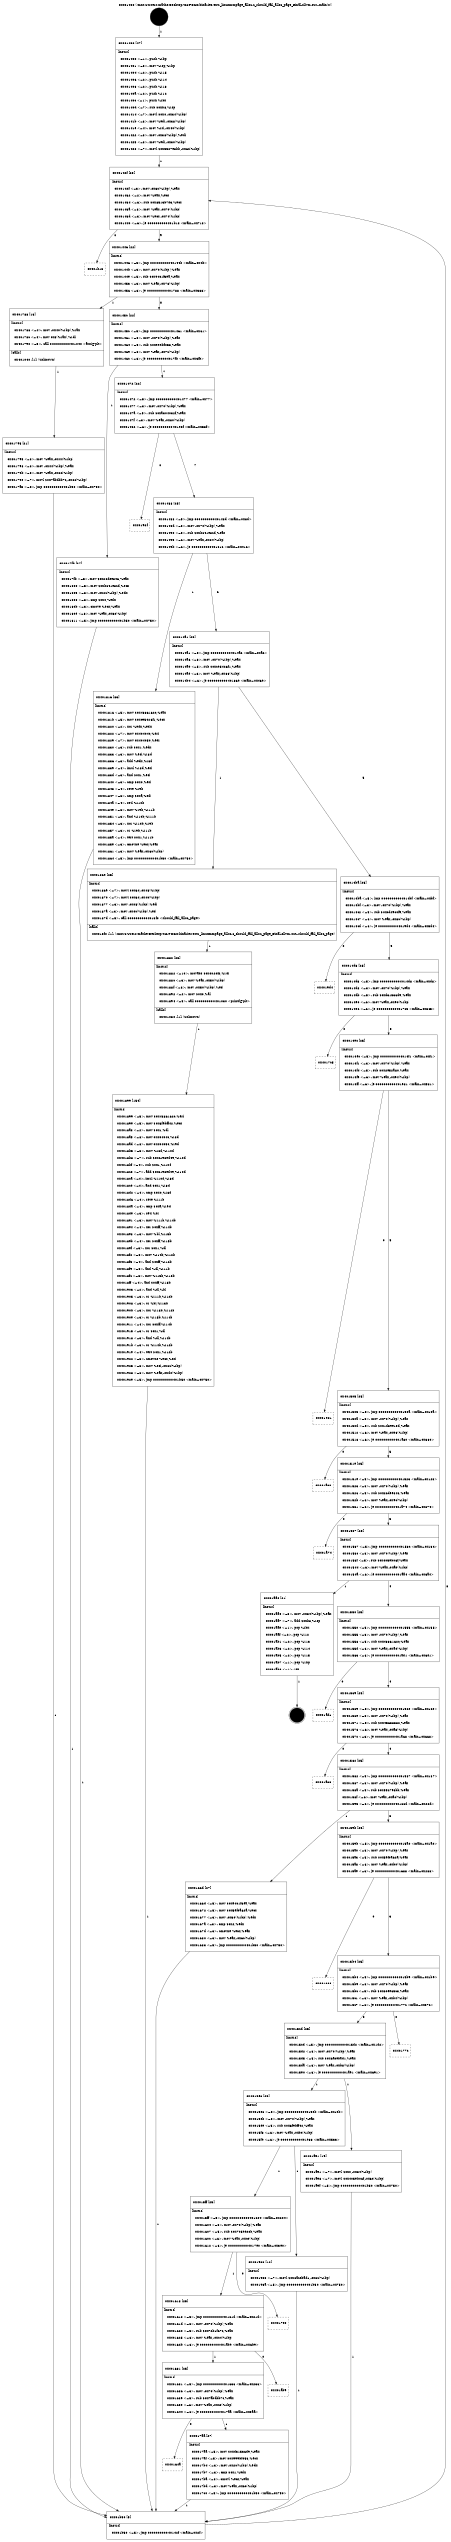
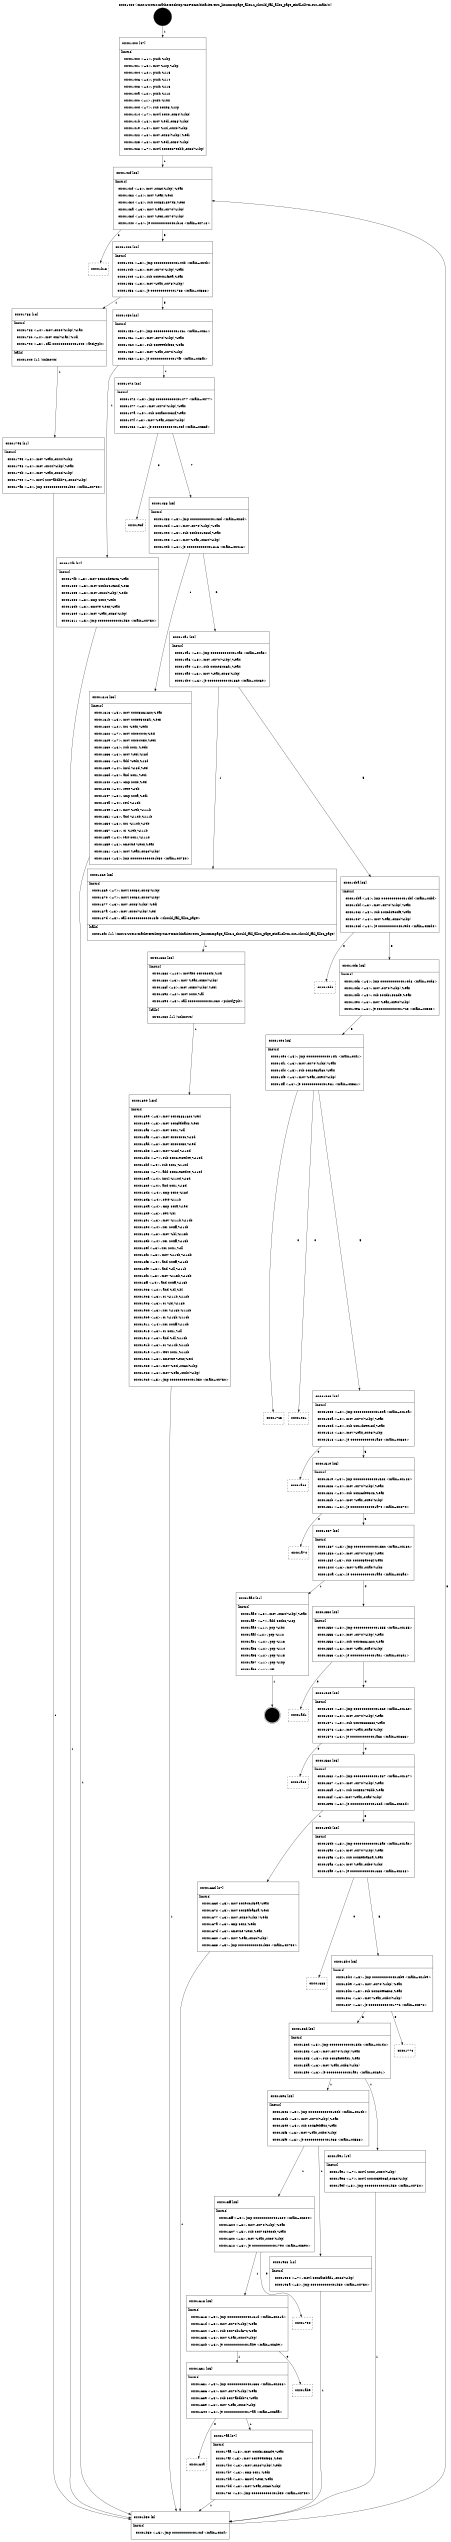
edge "0x4014d3 [25]" -> "0x4017c5": now "0x4014ec [25]" -> "0x4017c5"
